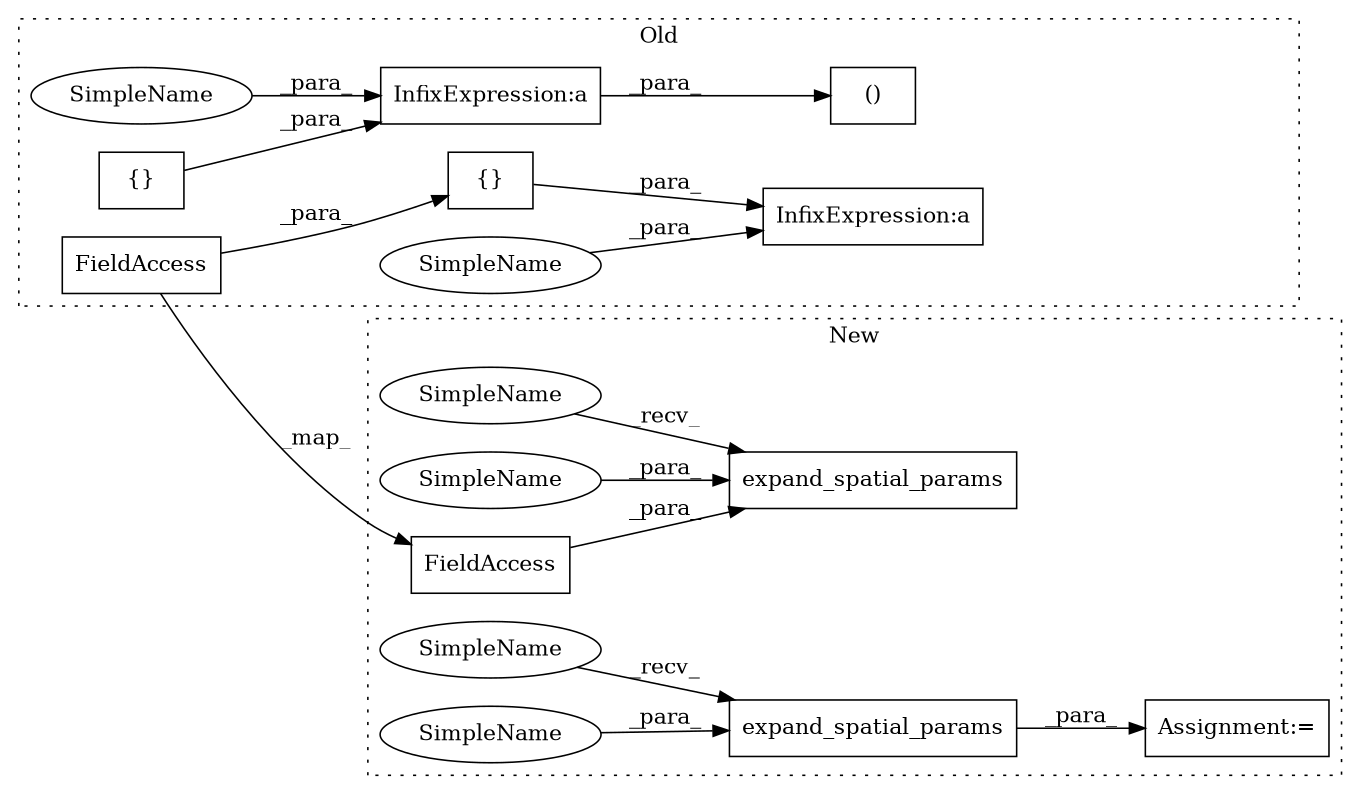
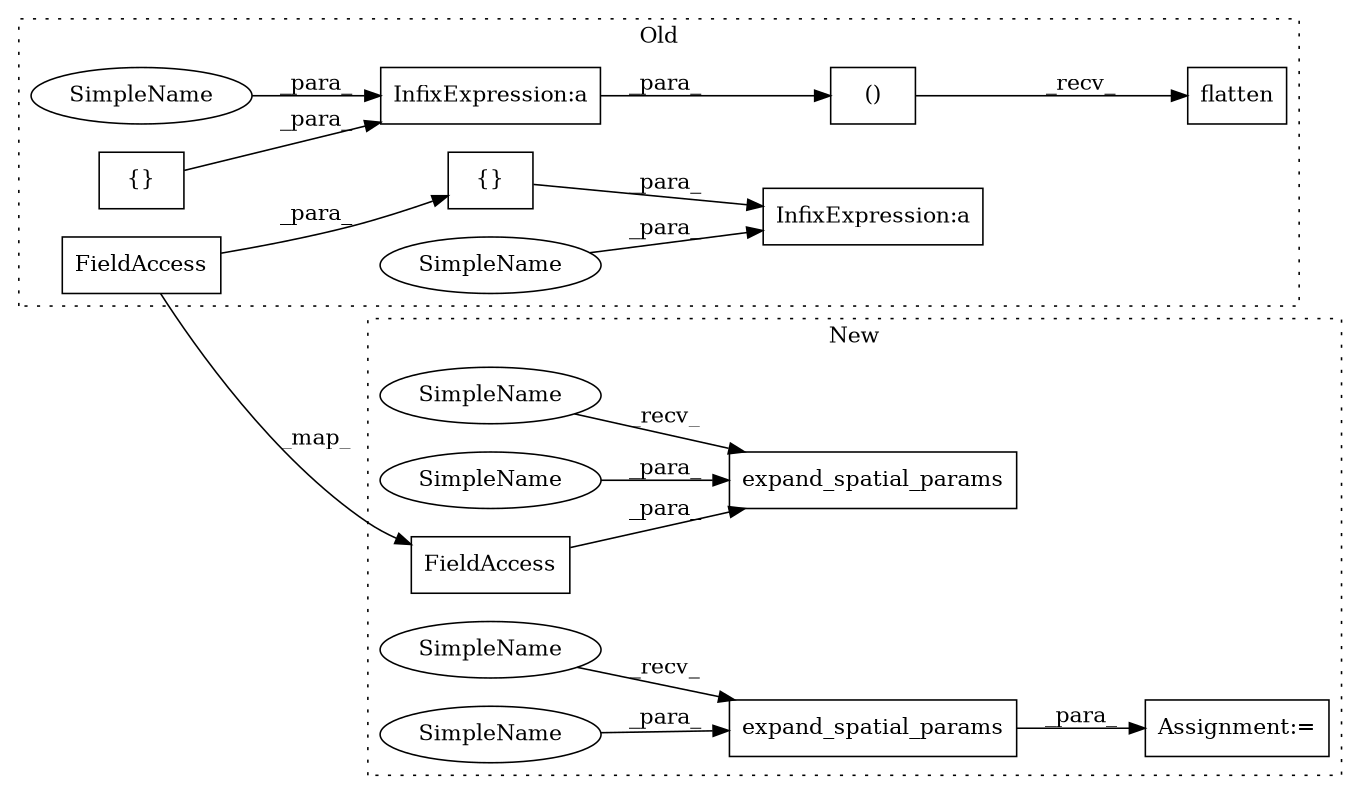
node "flatten": added
